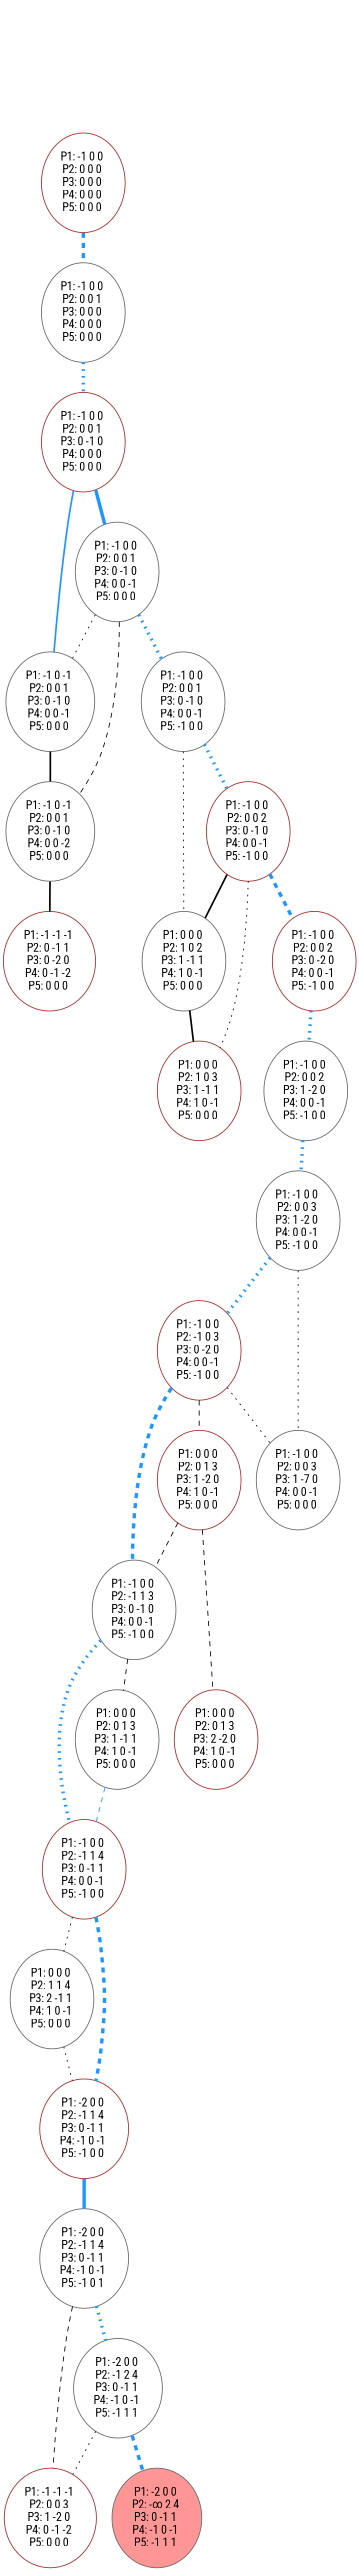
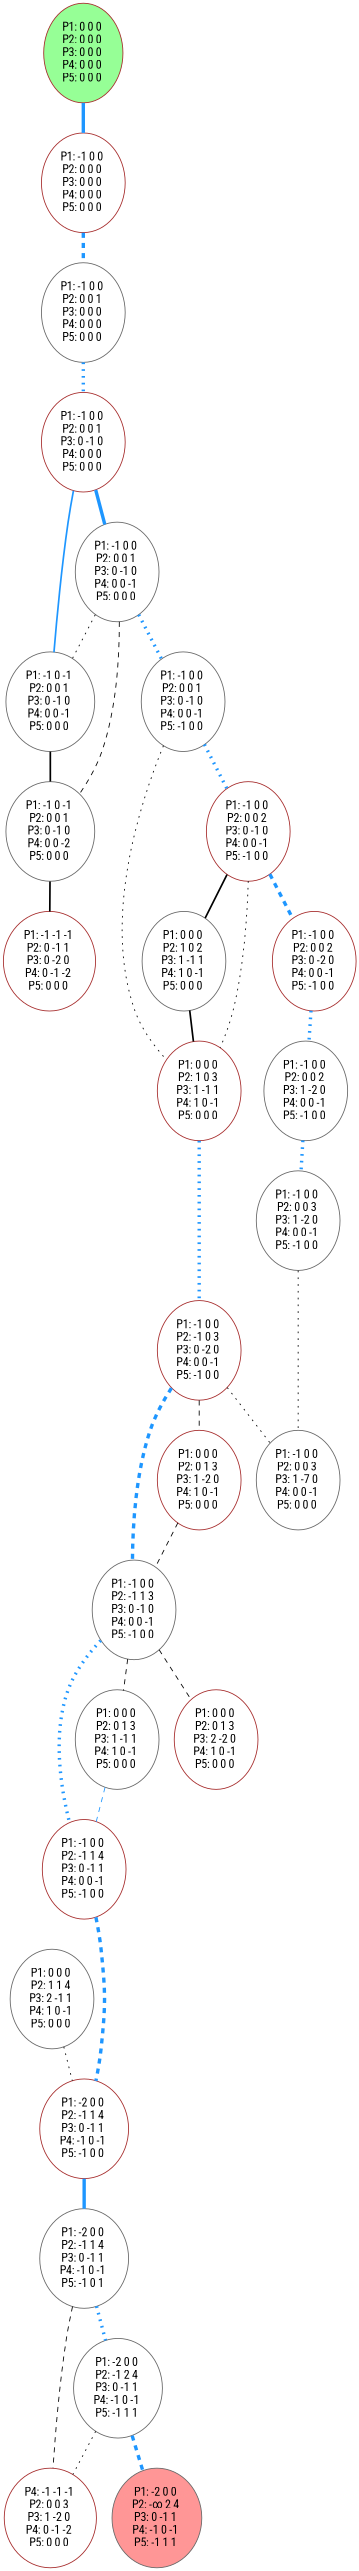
node "P1: 0 0 0 P2: 0 0 0 P3: 0 0 0 P4: 0 0 0 P5: 0 0 0": added
edge "P1: -1 0 0 P2: 0 0 1 P3: 0 -1 0 P4: 0 0 -1 P5: -1 0 0" -- "P1: 0 0 0 P2: 1 0 2 P3: 1 -1 1 P4: 1 0 -1 P5: 0 0 0": now "P1: -1 0 0 P2: 0 0 1 P3: 0 -1 0 P4: 0 0 -1 P5: -1 0 0" -- "P1: 0 0 0 P2: 1 0 3 P3: 1 -1 1 P4: 1 0 -1 P5: 0 0 0"
edge "P1: -1 0 0 P2: 0 0 3 P3: 1 -2 0 P4: 0 0 -1 P5: -1 0 0" -- "P1: -1 0 0 P2: -1 0 3 P3: 0 -2 0 P4: 0 0 -1 P5: -1 0 0": now "P1: 0 0 0 P2: 1 0 3 P3: 1 -1 1 P4: 1 0 -1 P5: 0 0 0" -- "P1: -1 0 0 P2: -1 0 3 P3: 0 -2 0 P4: 0 0 -1 P5: -1 0 0"
edge "P1: 0 0 0 P2: 0 1 3 P3: 1 -2 0 P4: 1 0 -1 P5: 0 0 0" -- "P1: 0 0 0 P2: 0 1 3 P3: 2 -2 0 P4: 1 0 -1 P5: 0 0 0": now "P1: -1 0 0 P2: -1 1 3 P3: 0 -1 0 P4: 0 0 -1 P5: -1 0 0" -- "P1: 0 0 0 P2: 0 1 3 P3: 2 -2 0 P4: 1 0 -1 P5: 0 0 0"
edge "P1: -1 0 0 P2: -1 1 4 P3: 0 -1 1 P4: 0 0 -1 P5: -1 0 0" -- "P1: 0 0 0 P2: 1 1 4 P3: 2 -1 1 P4: 1 0 -1 P5: 0 0 0": removed
node "P1: -1 -1 -1 P2: 0 0 3 P3: 1 -2 0 P4: 0 -1 -2 P5: 0 0 0": label "P1: -1 -1 -1 P2: 0 0 3 P3: 1 -2 0 P4: 0 -1 -2 P5: 0 0 0" -> "P4: -1 -1 -1 P2: 0 0 3 P3: 1 -2 0 P4: 0 -1 -2 P5: 0 0 0"
